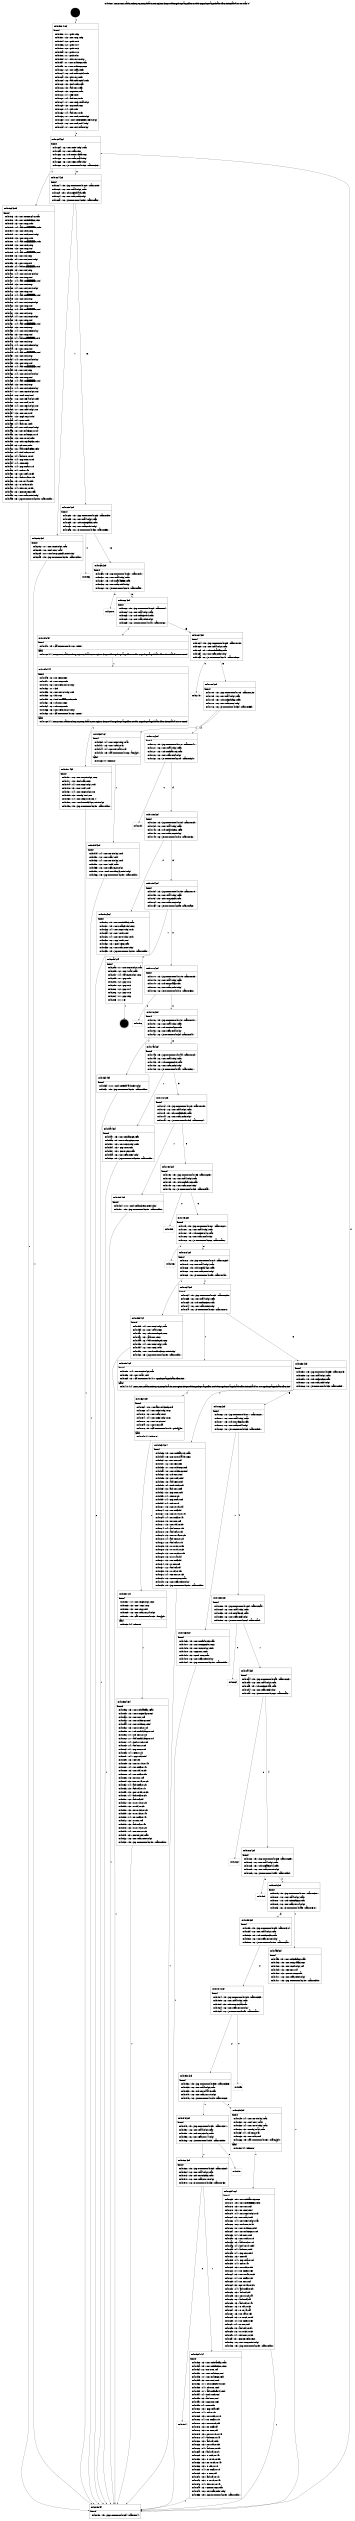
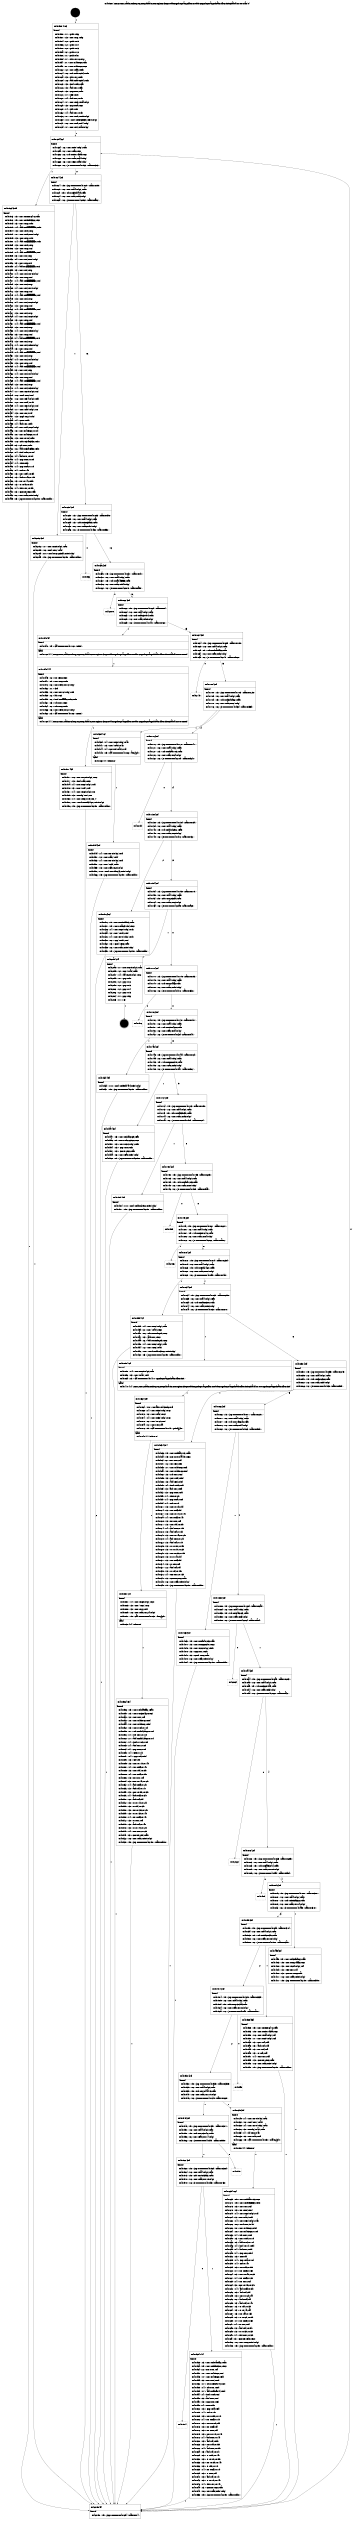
node "0x40198e [53]": added
